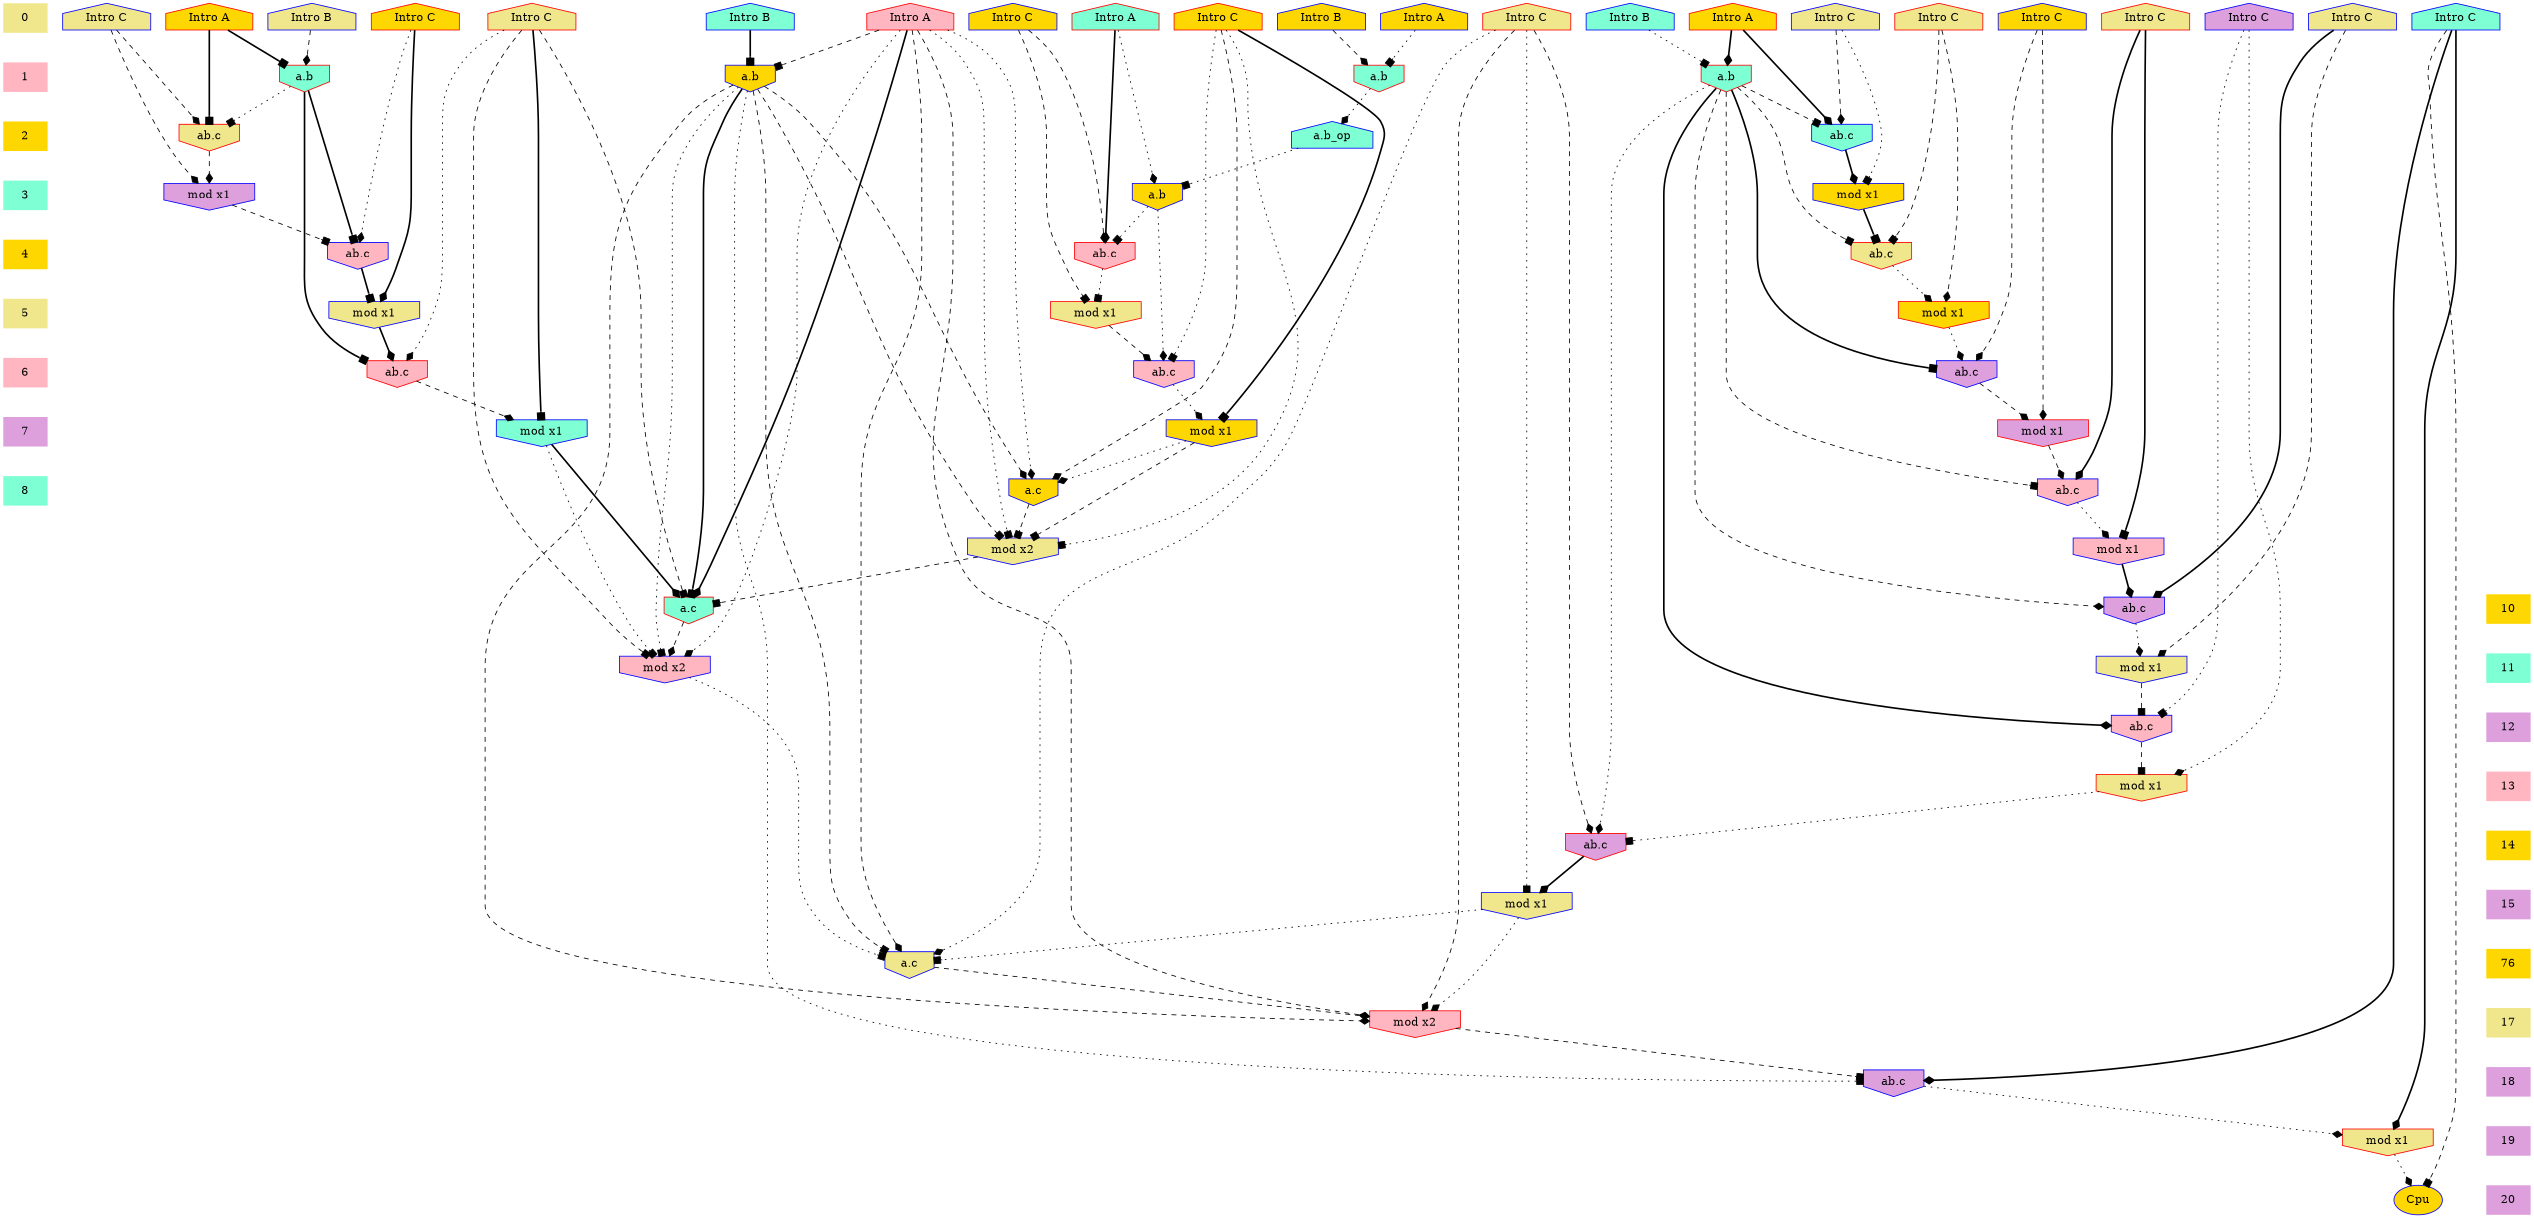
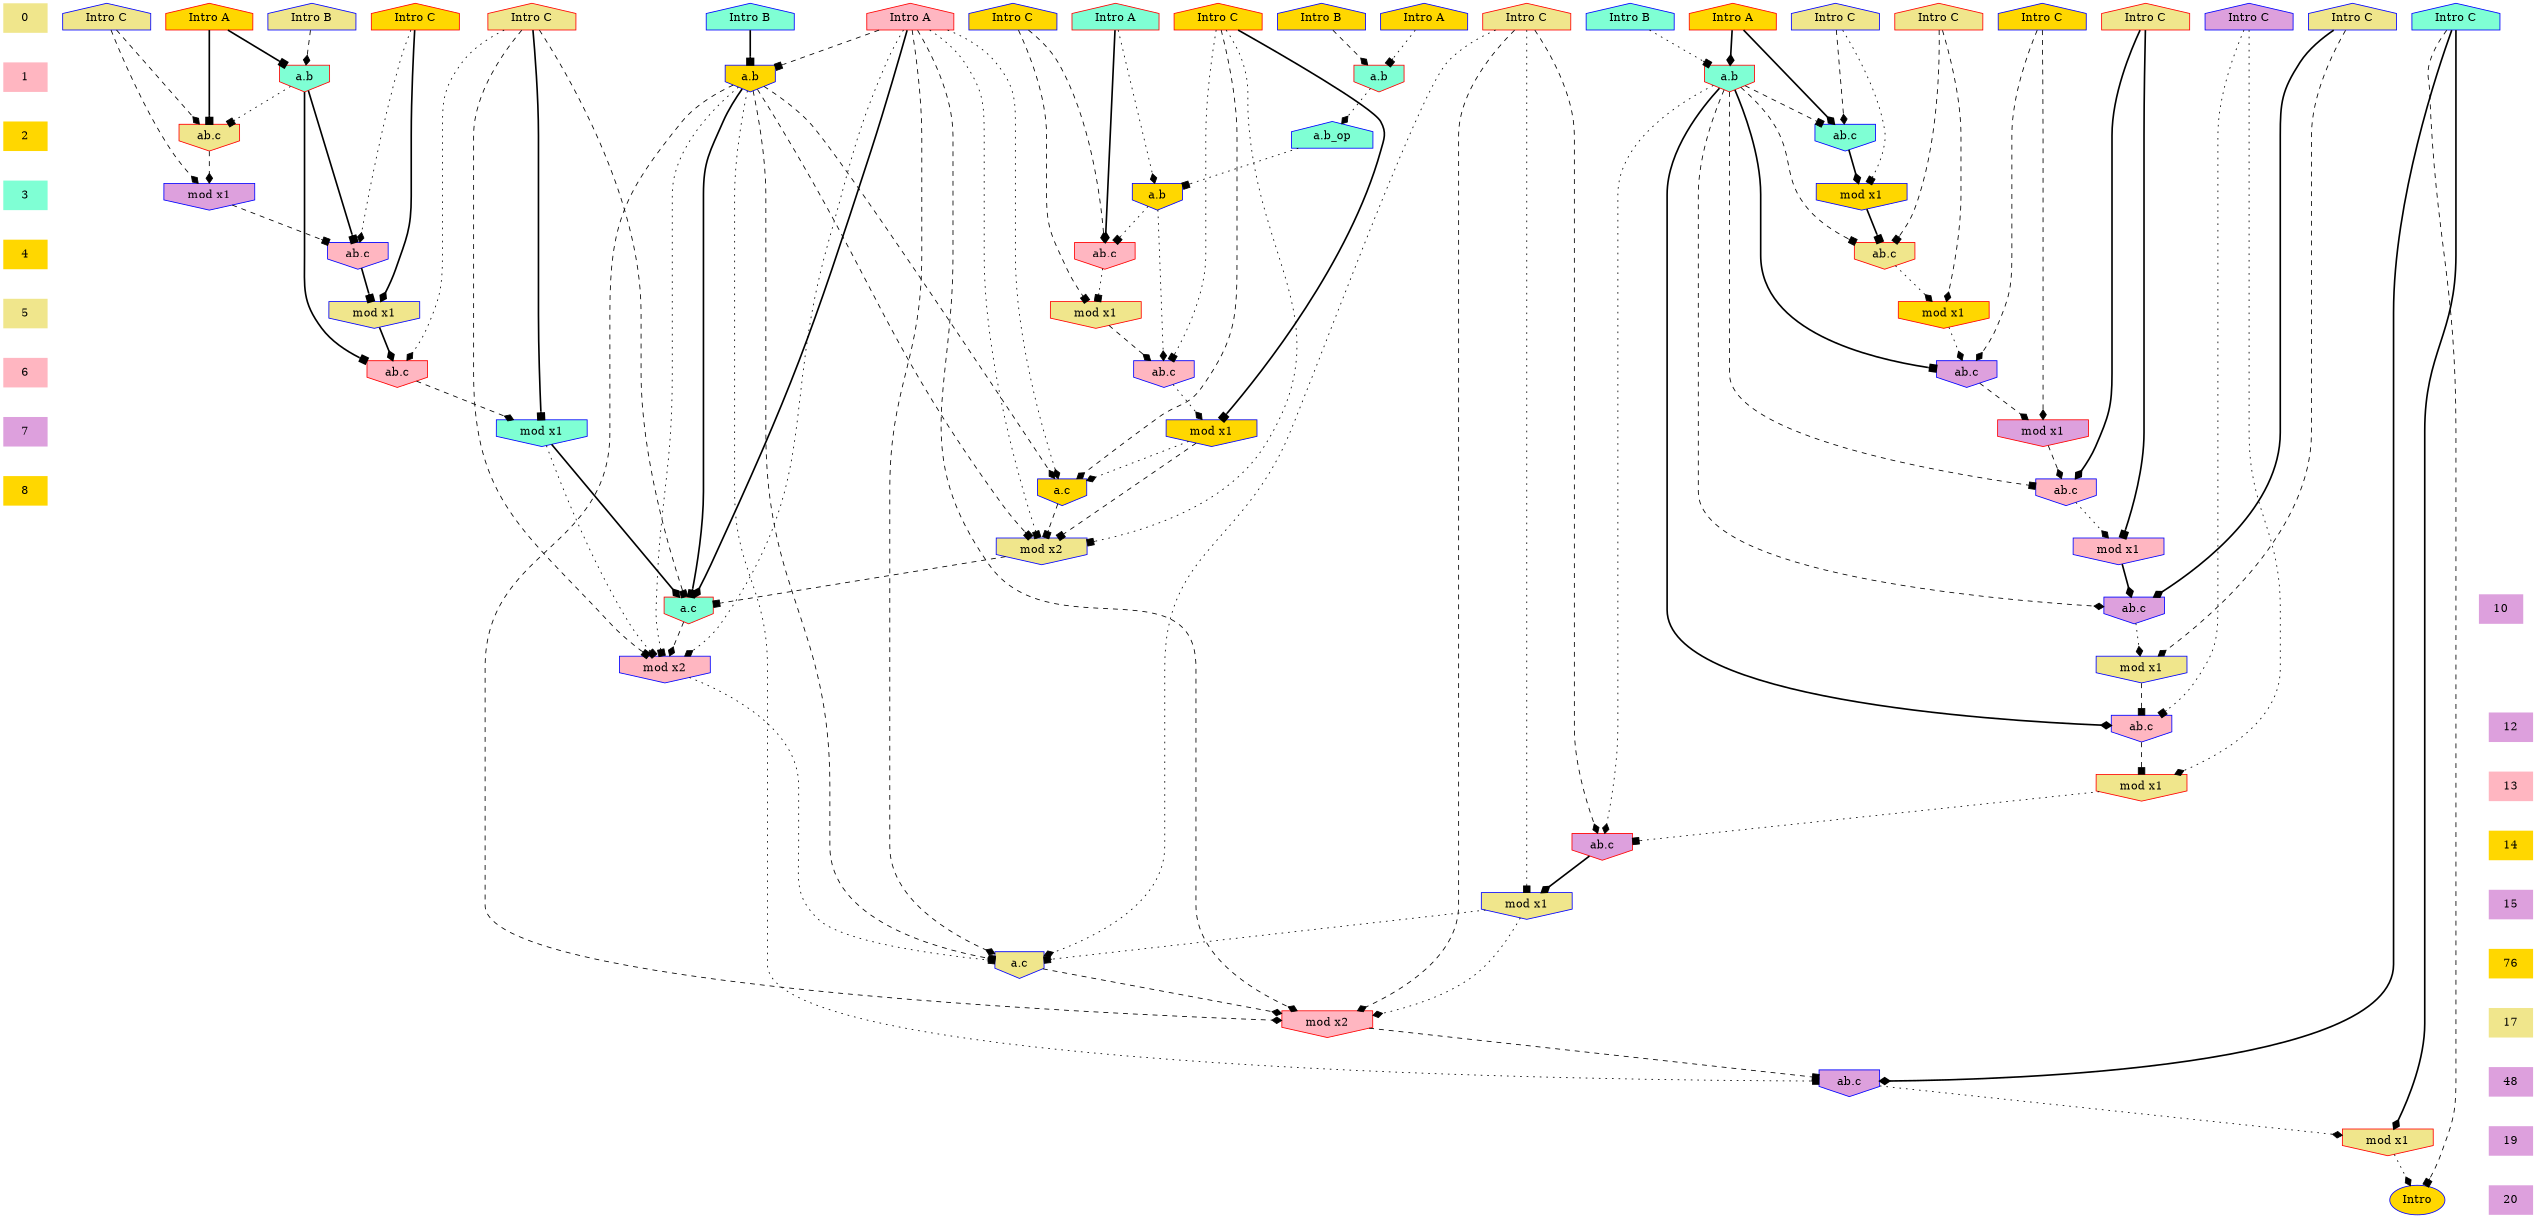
node "8": fillcolor aquamarine -> gold
node "10": fillcolor gold -> plum
node "11": removed
node "18": label "18" -> "48"
node "Cpu": label "Cpu" -> "Intro"
